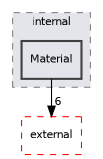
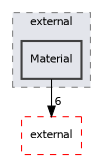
cluster "internal": label "internal" -> "external"
